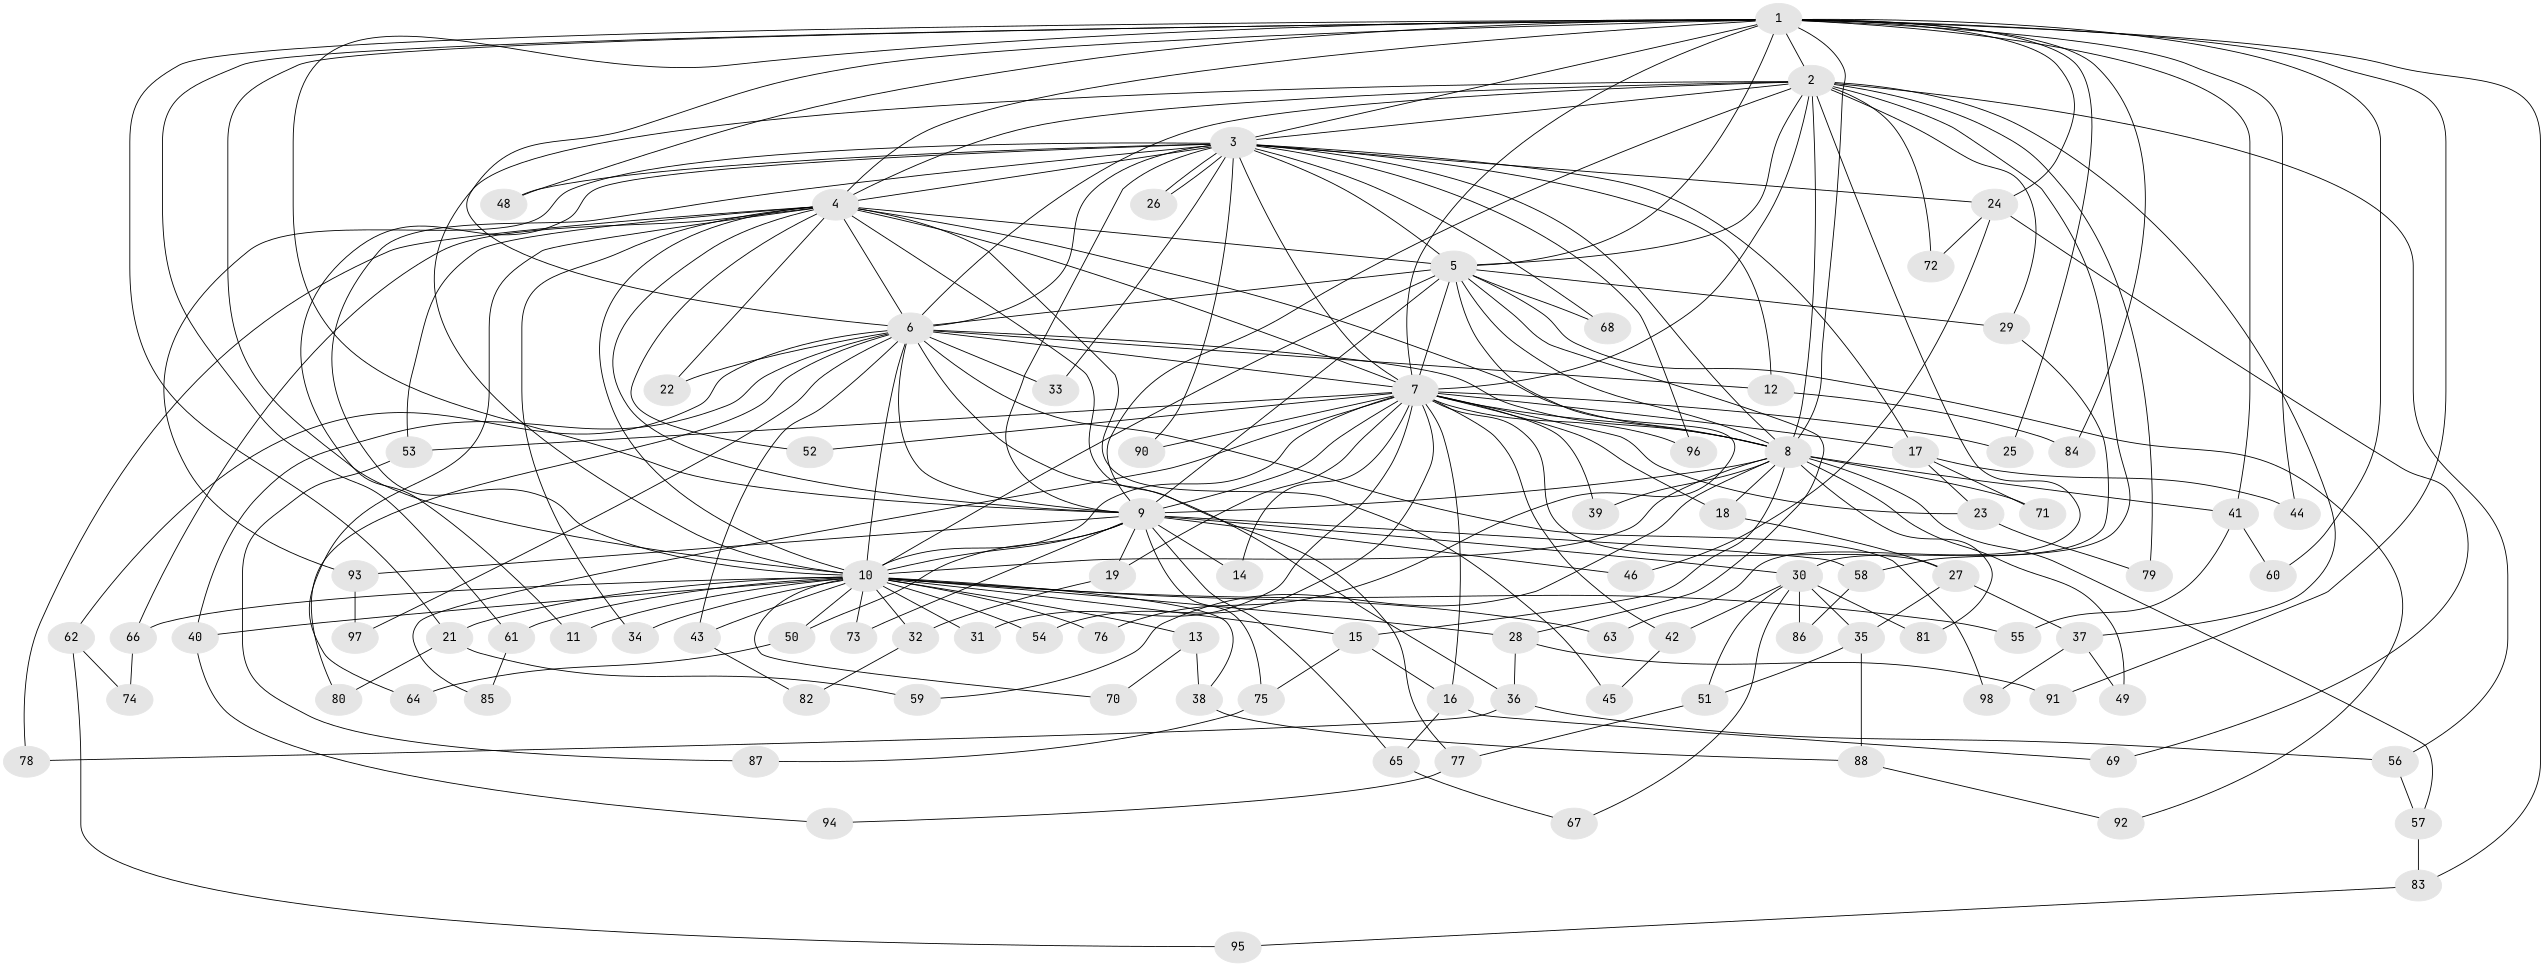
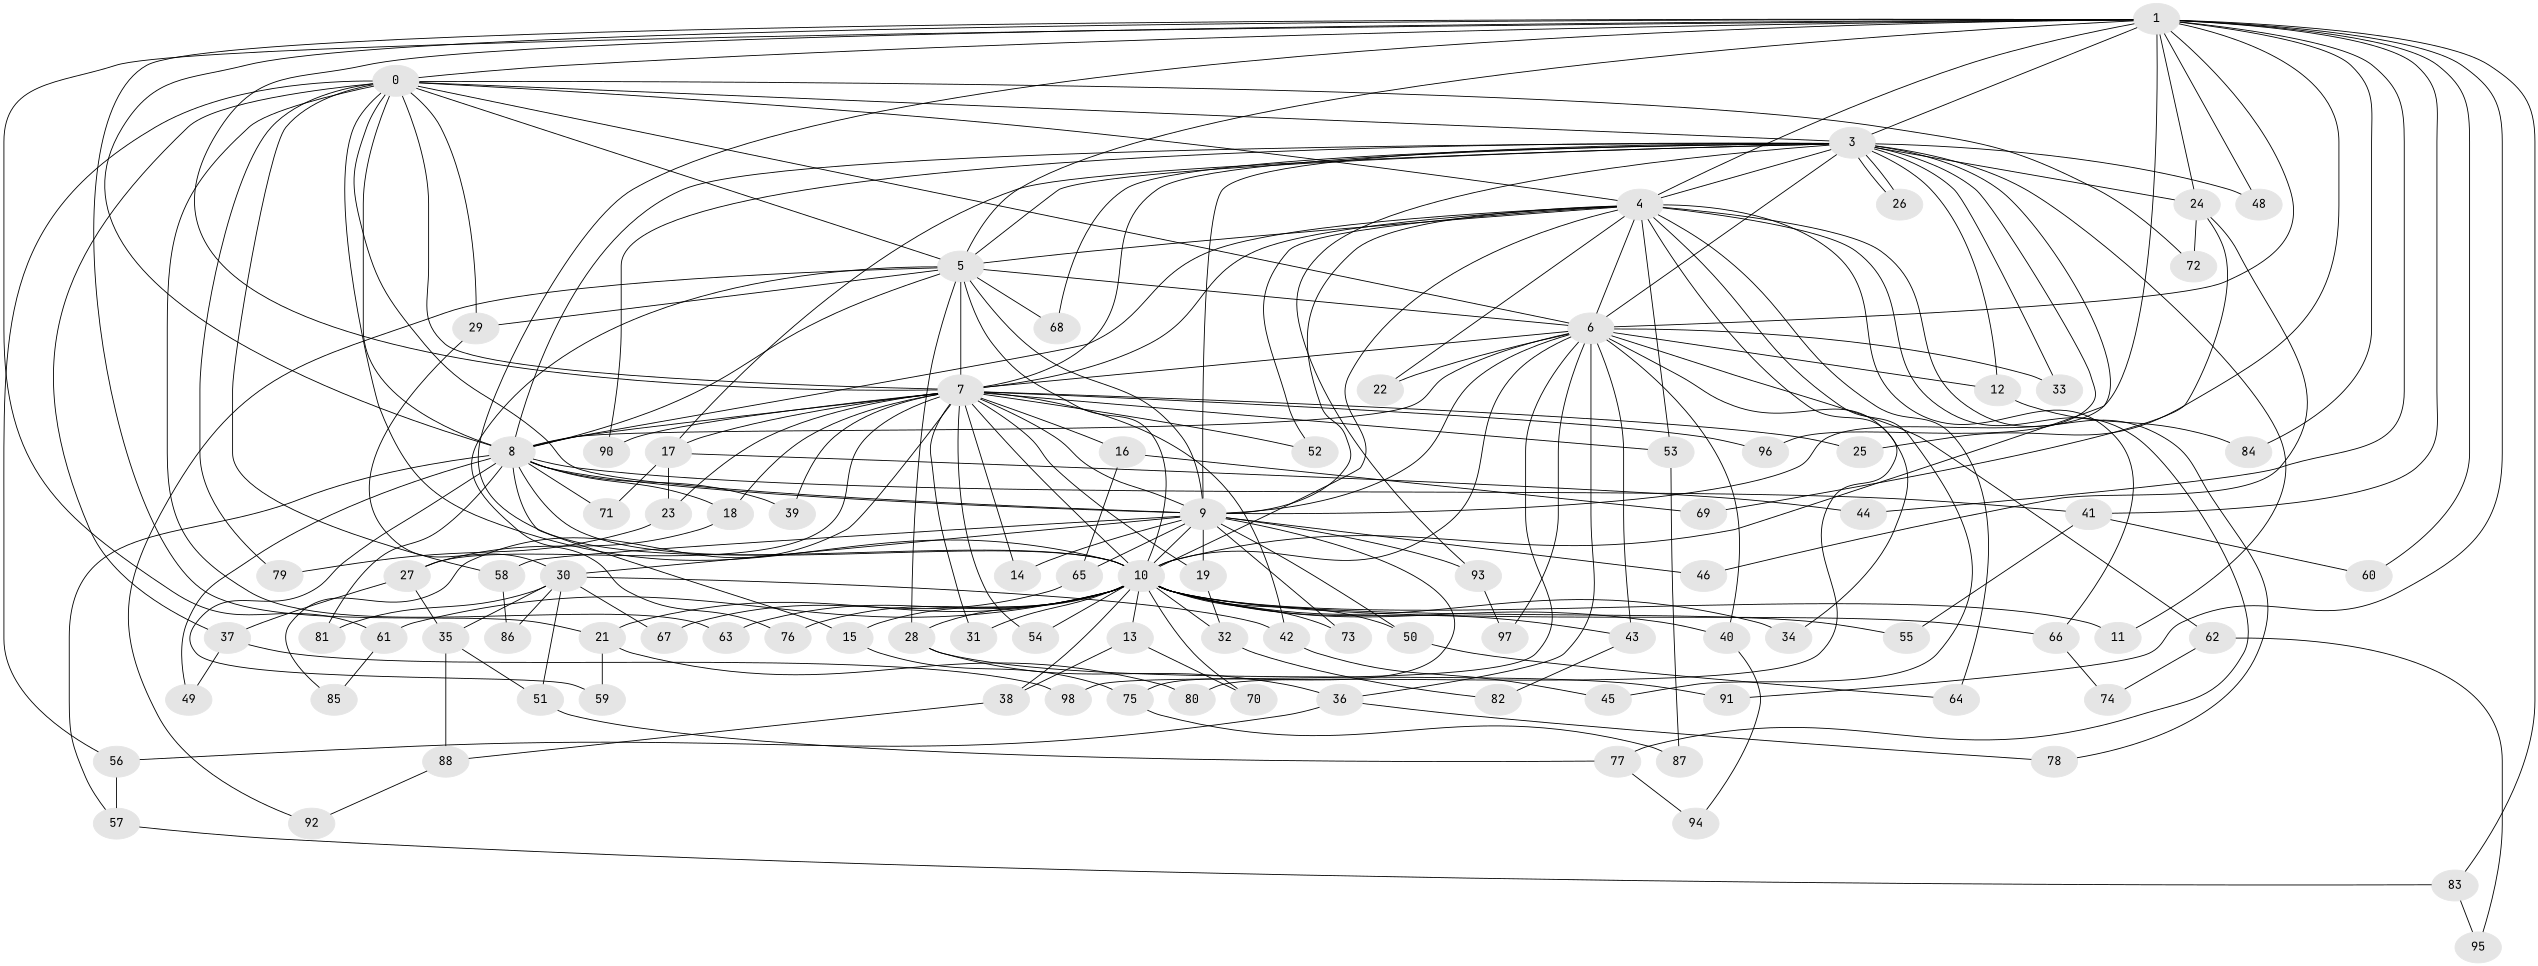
node "2": label "2" -> "0"
edge "15" -- "16": removed
